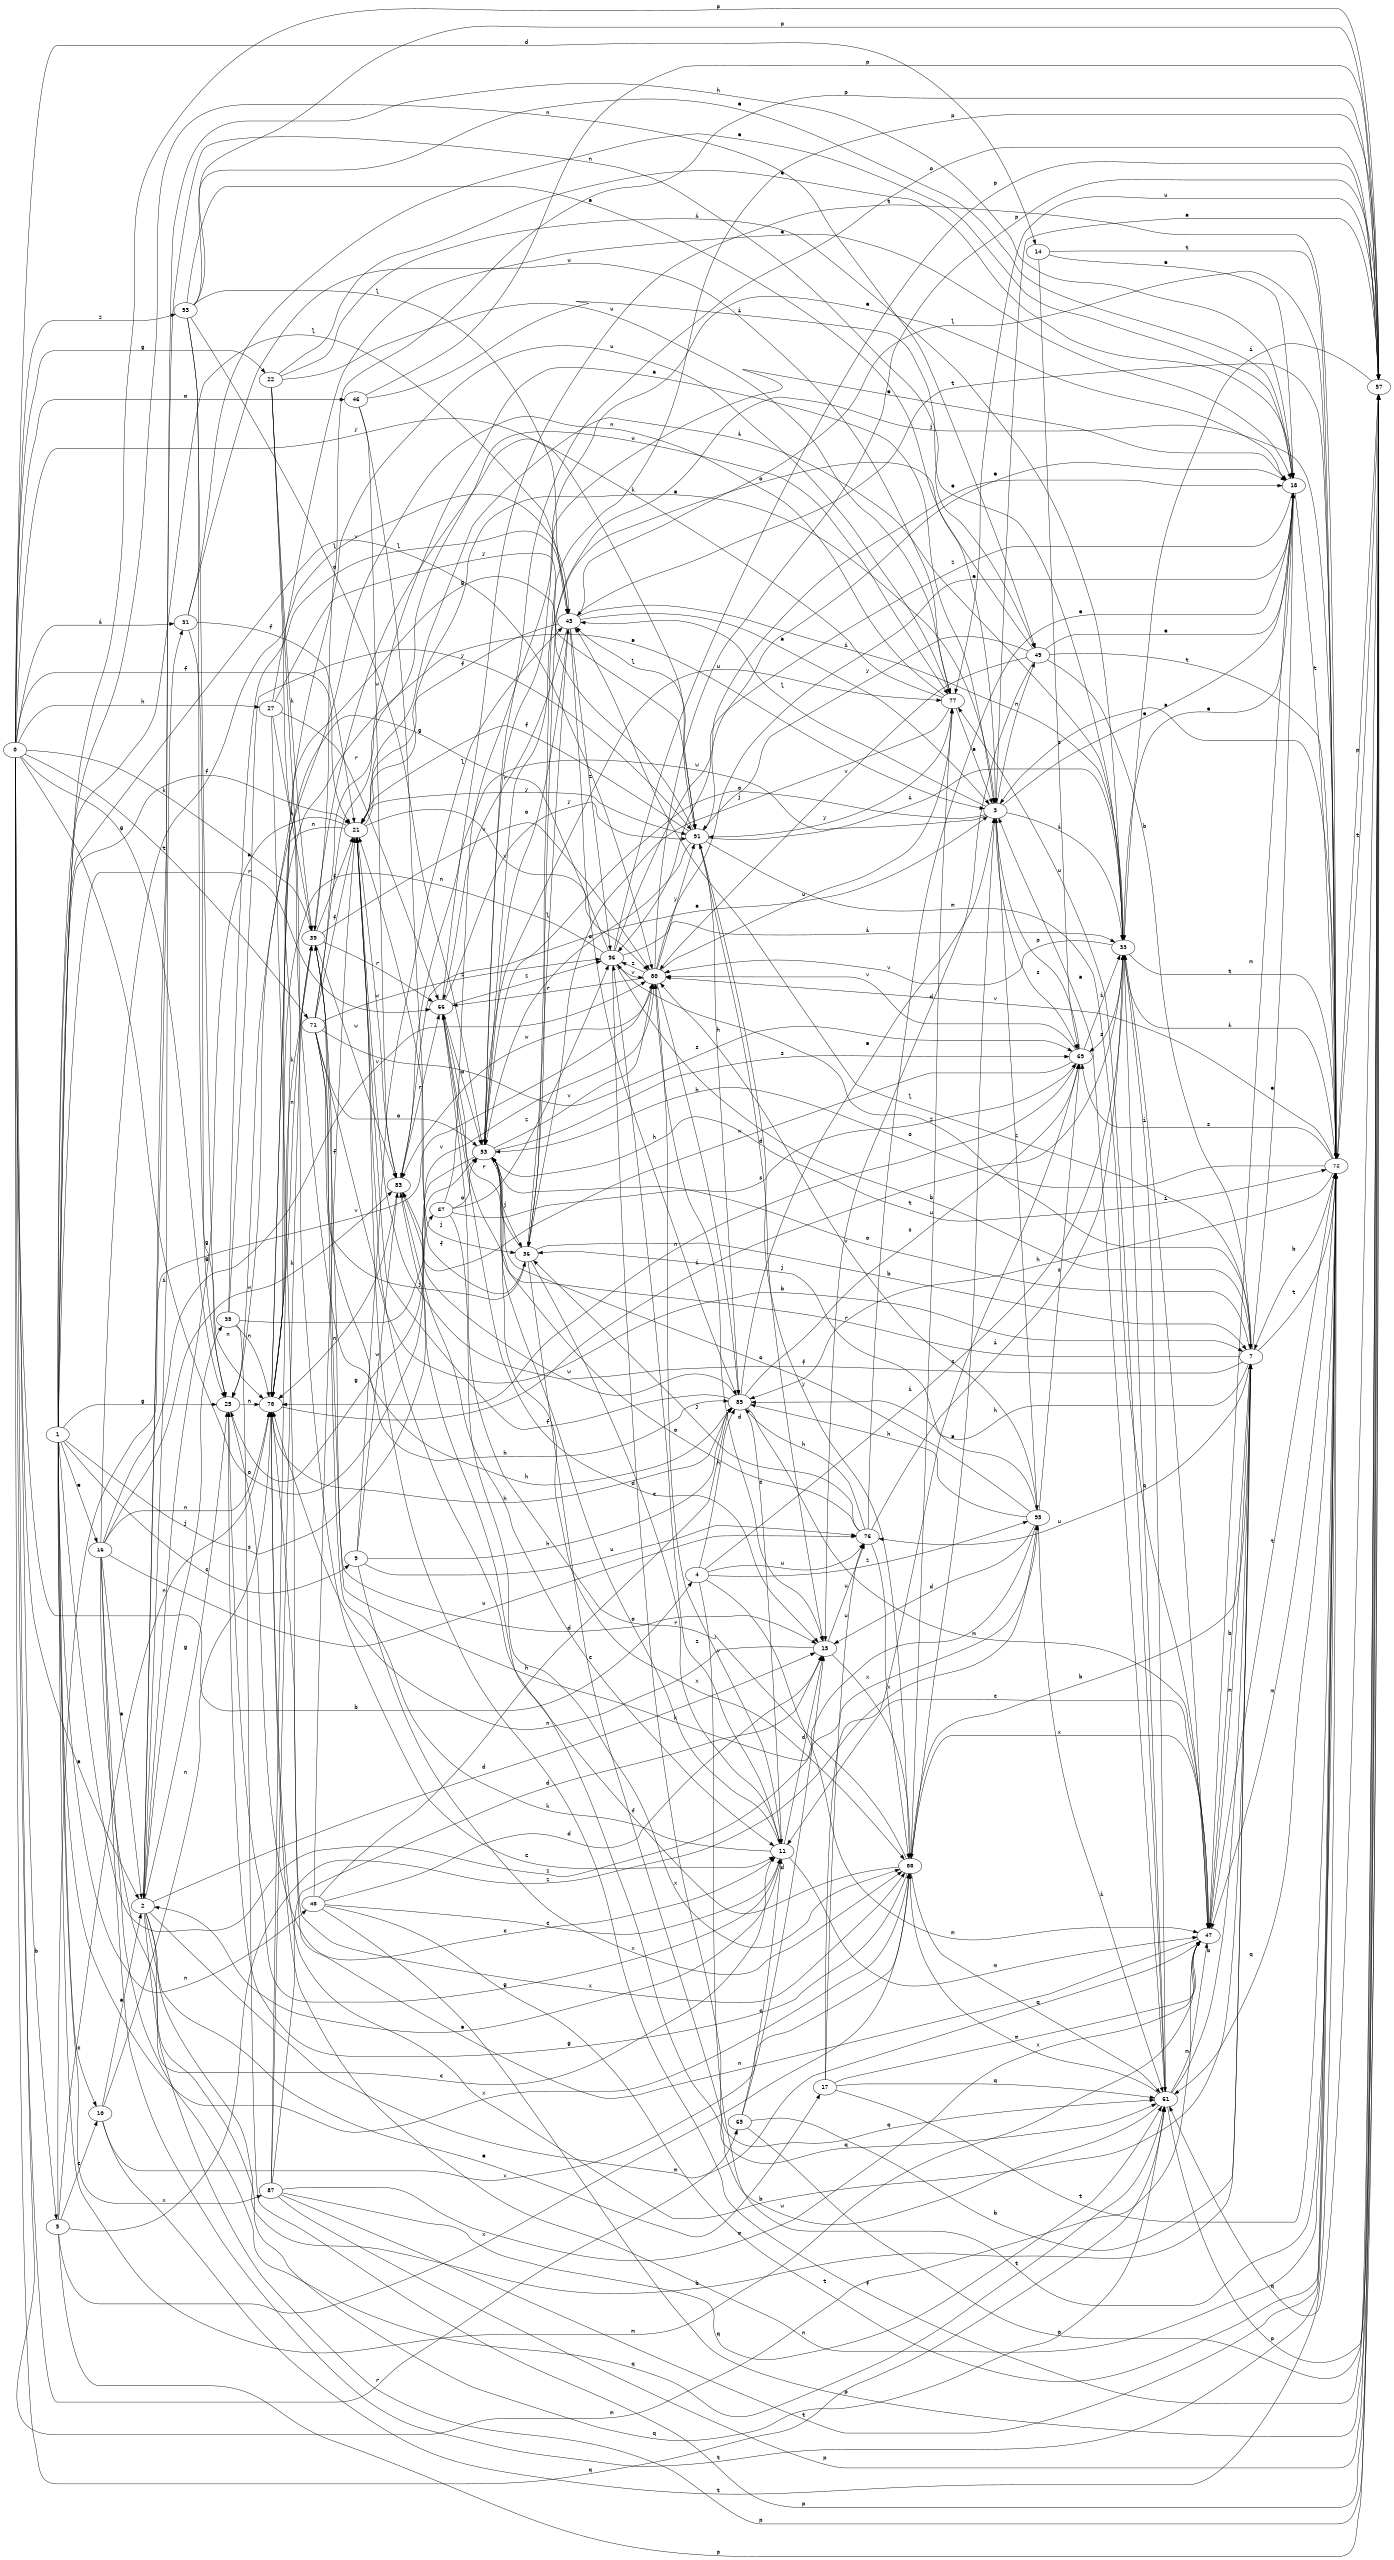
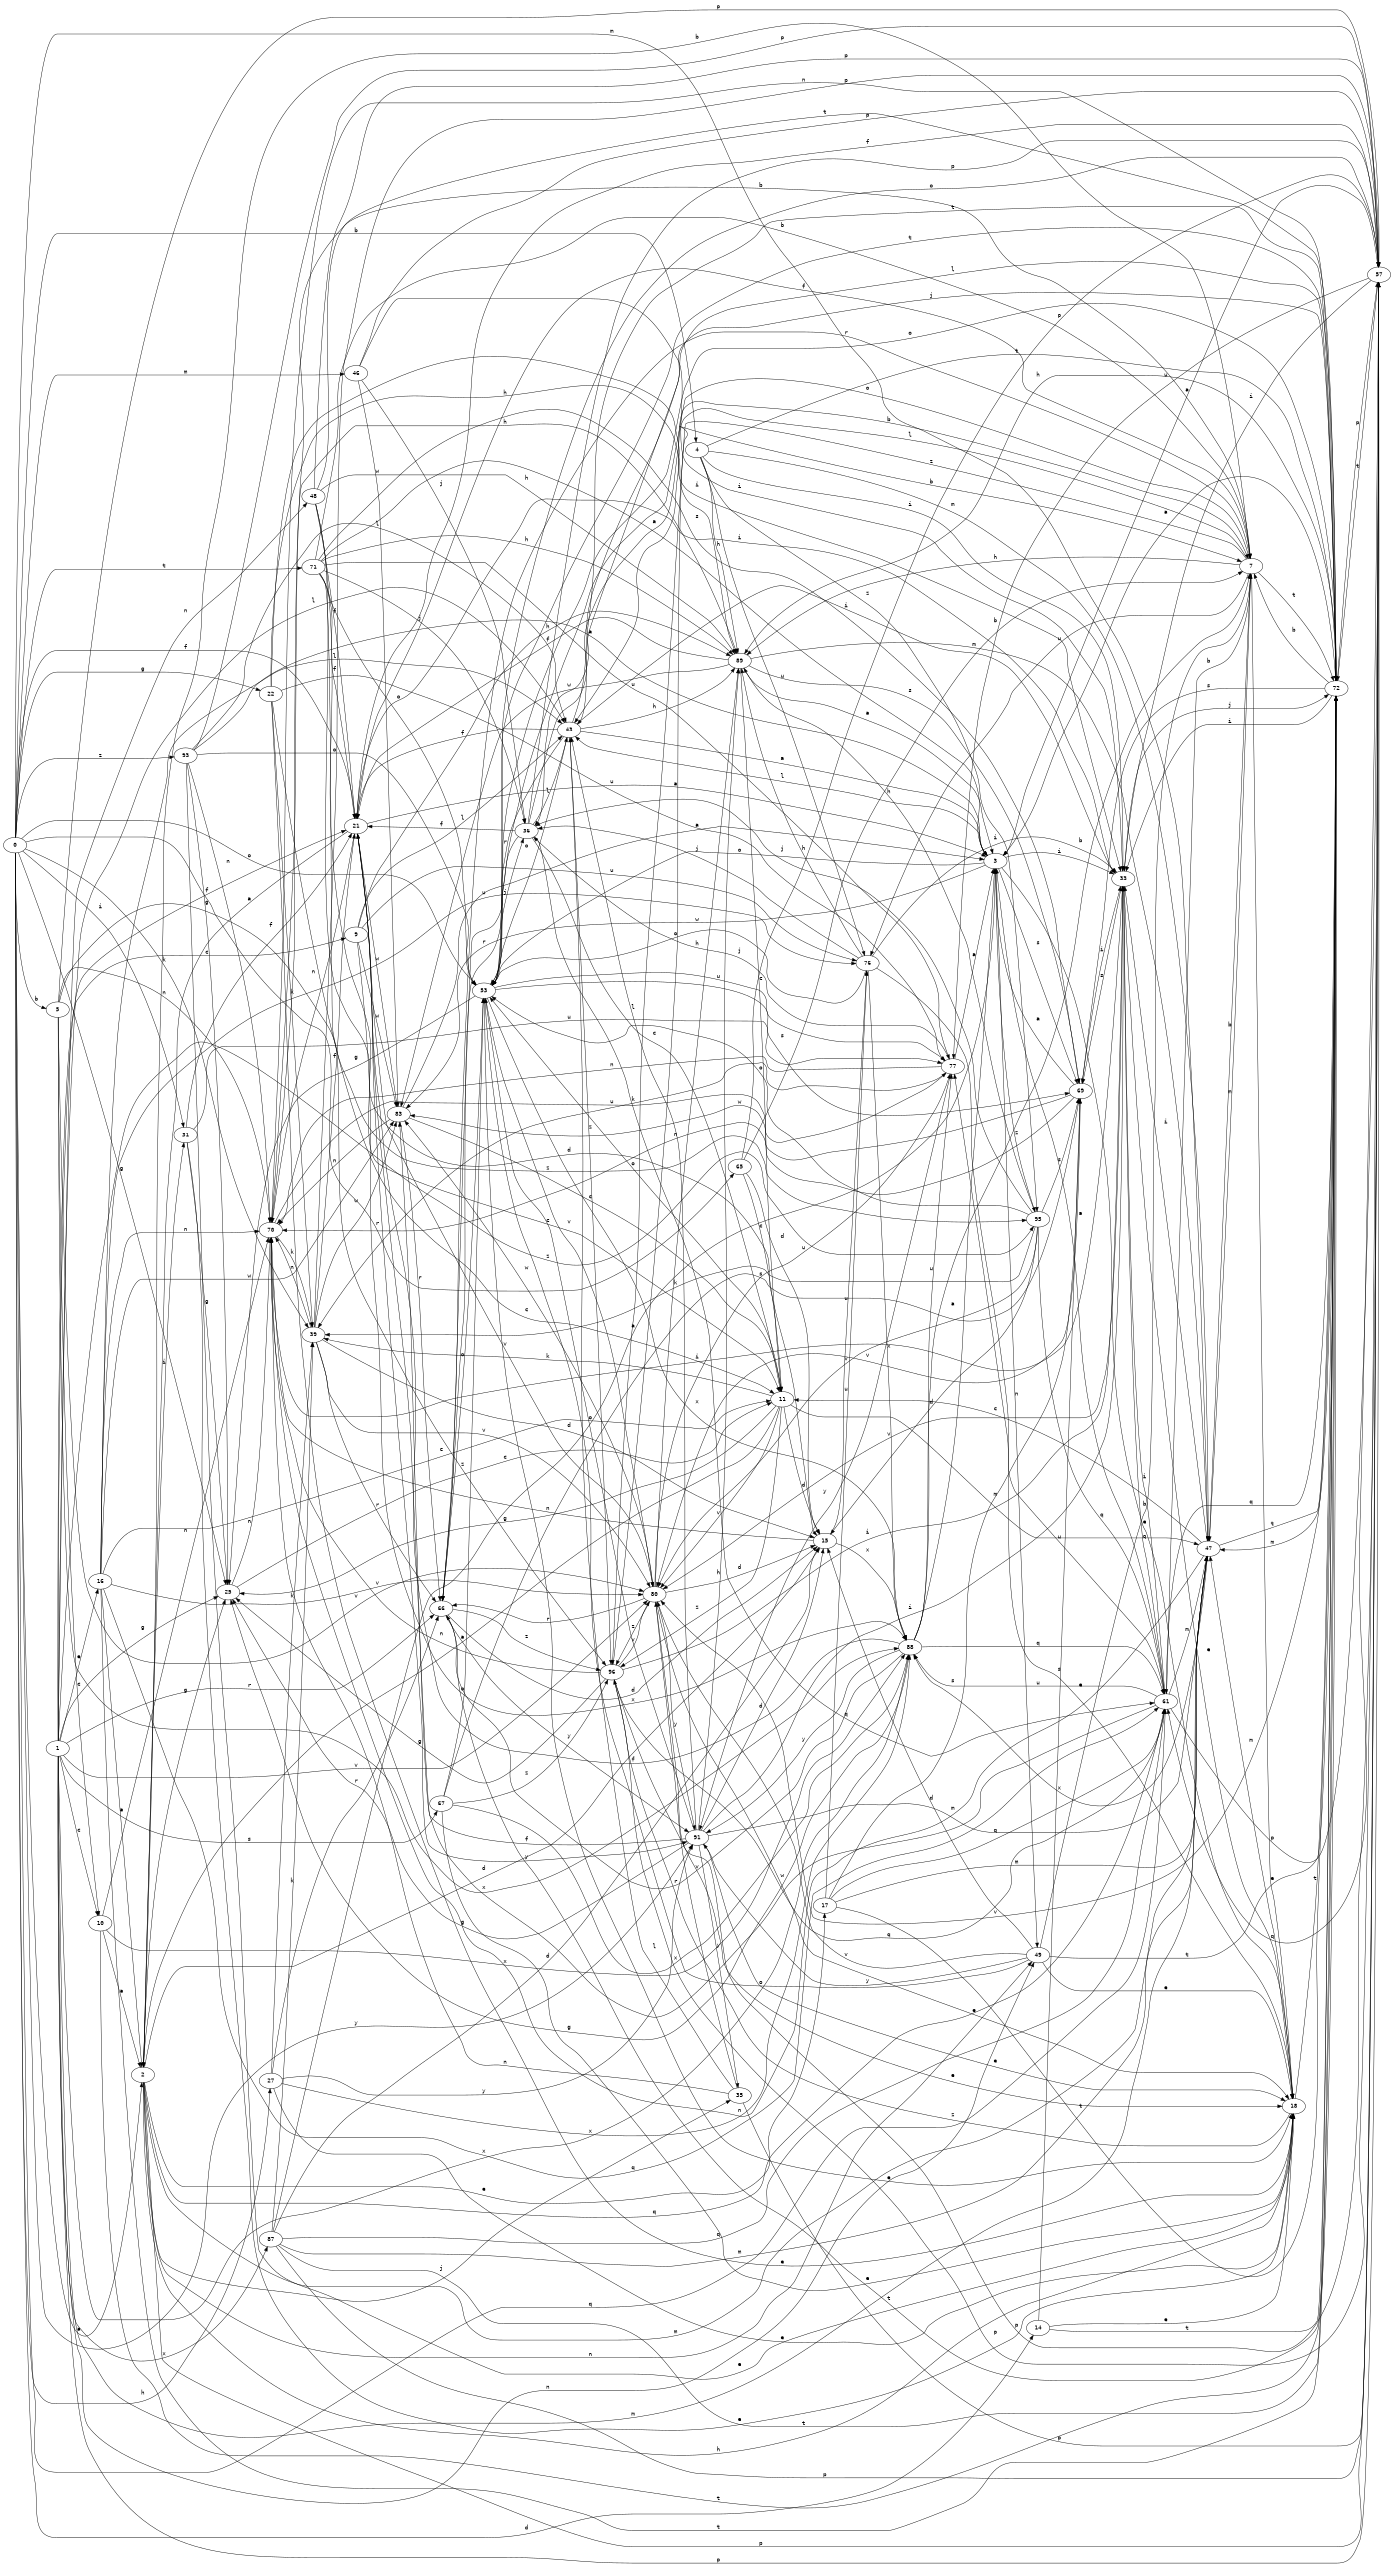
edge "35" -> "91": reversed
edge "69" -> "3": label "p" -> "a"
edge "33" -> "72": label "t" -> "j"
edge "95" -> "61": label "i" -> "q"
edge "61" -> "88": label "x" -> "u"
